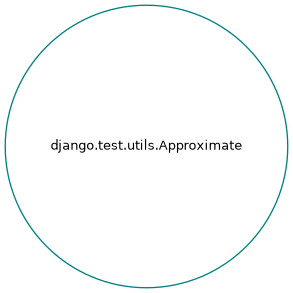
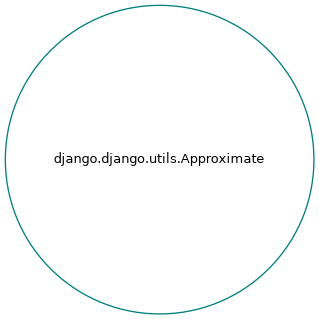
node "django.test.utils.Approximate": label "django.test.utils.Approximate" -> "django.django.utils.Approximate"
